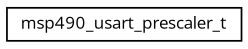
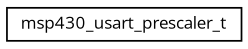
node "msp490_usart_prescaler_t": label "msp490_usart_prescaler_t" -> "msp430_usart_prescaler_t"
